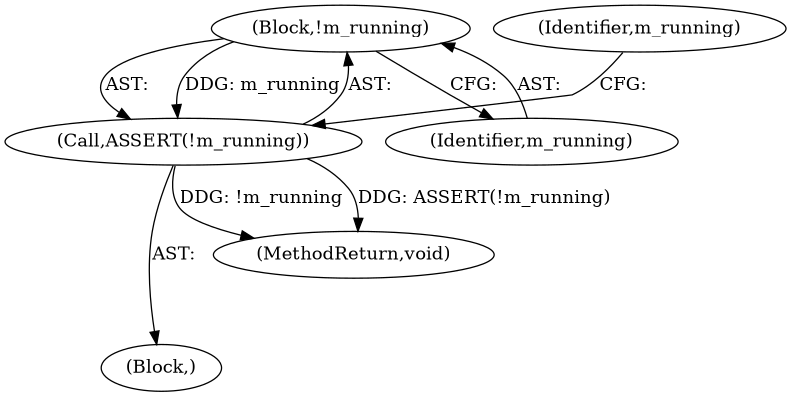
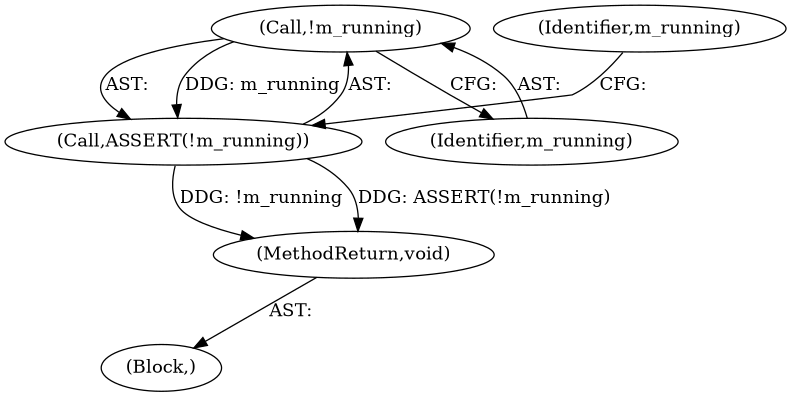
node "(Block,!m_running)": label "(Block,!m_running)" -> "(Call,!m_running)"
edge "(Call,ASSERT(!m_running))" -> "(Block,)": now "(MethodReturn,void)" -> "(Block,)"
